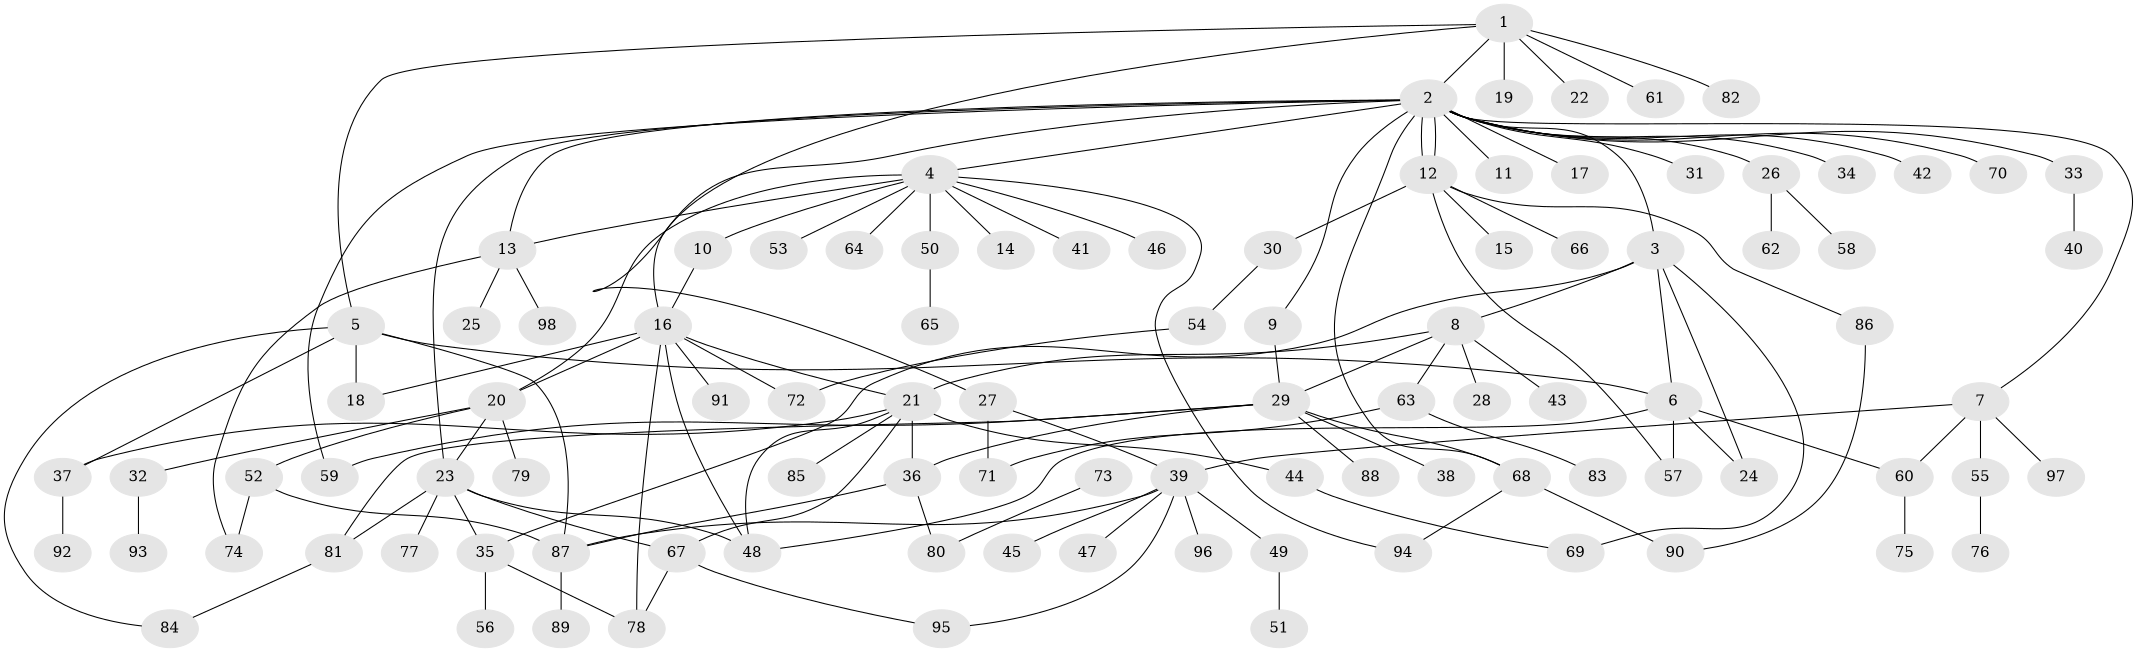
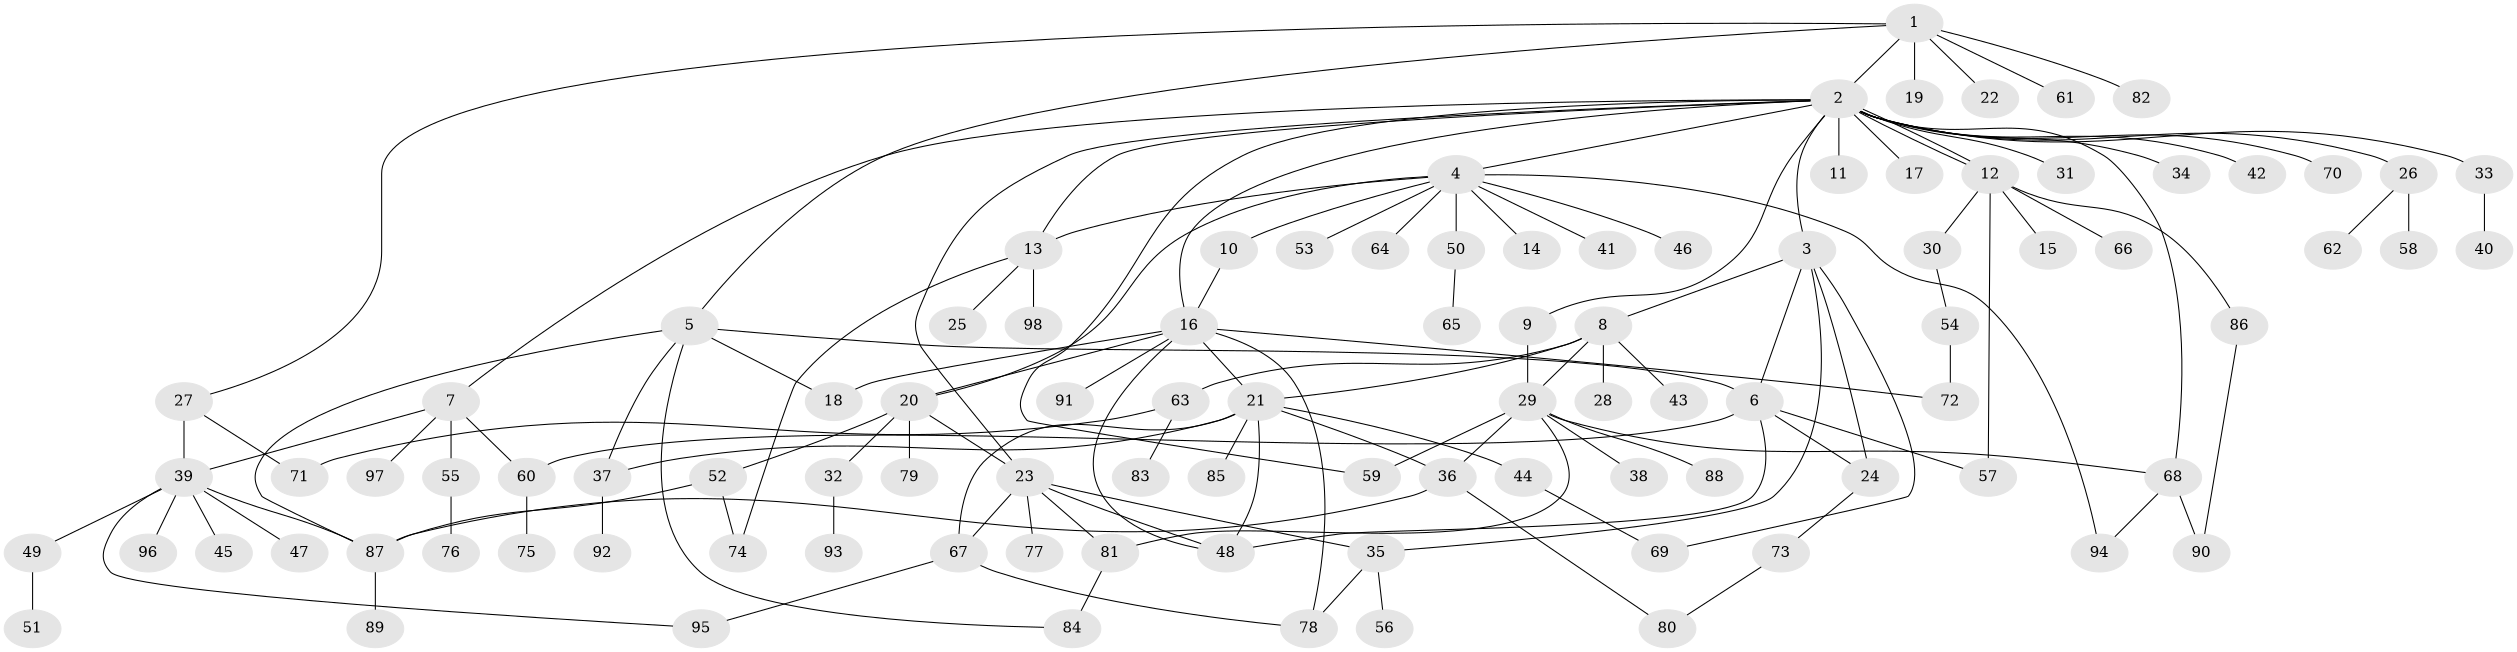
edge "24" -- "73": added
